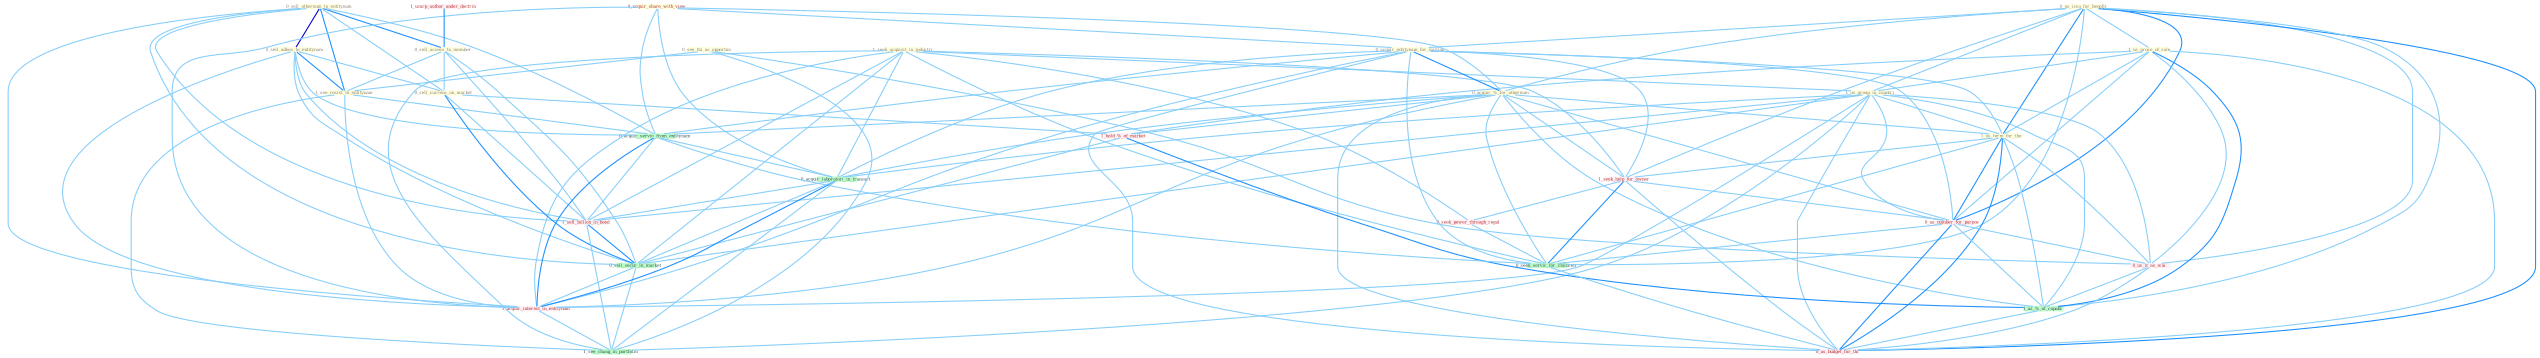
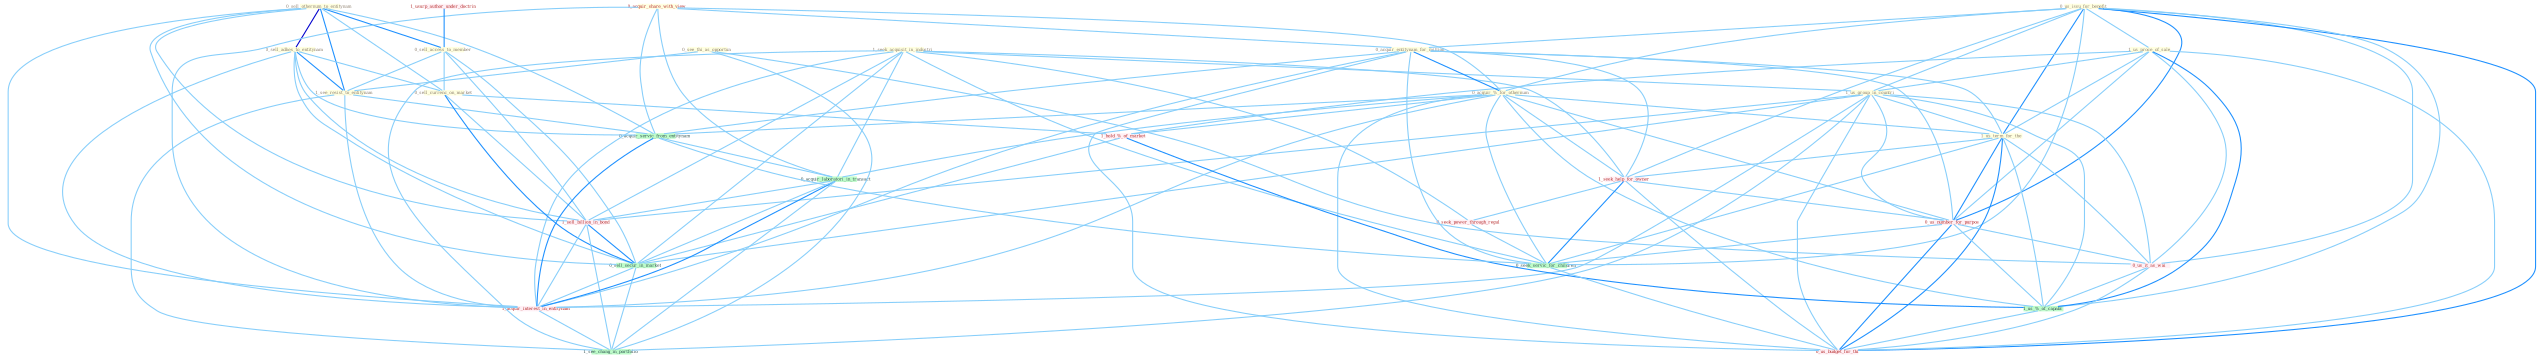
edge "0_acquir_entitynam_for_million" -- "0_acquir_laboratori_in_transact": removed
edge "1_us_group_in_countri" -- "0_acquir_laboratori_in_transact": removed
edge "0_acquir_servic_from_entitynam" -- "1_sell_billion_in_bond": now "1_acquir_interest_in_entitynam" -- "1_sell_billion_in_bond"
